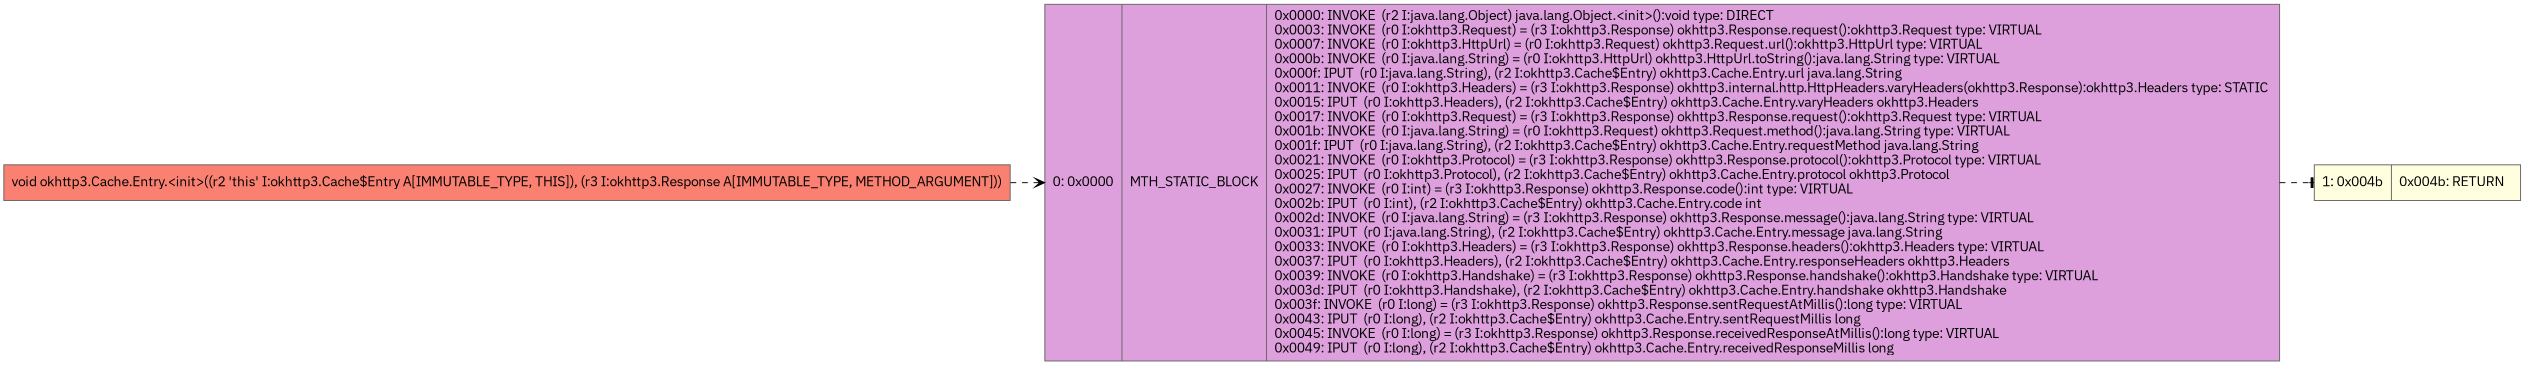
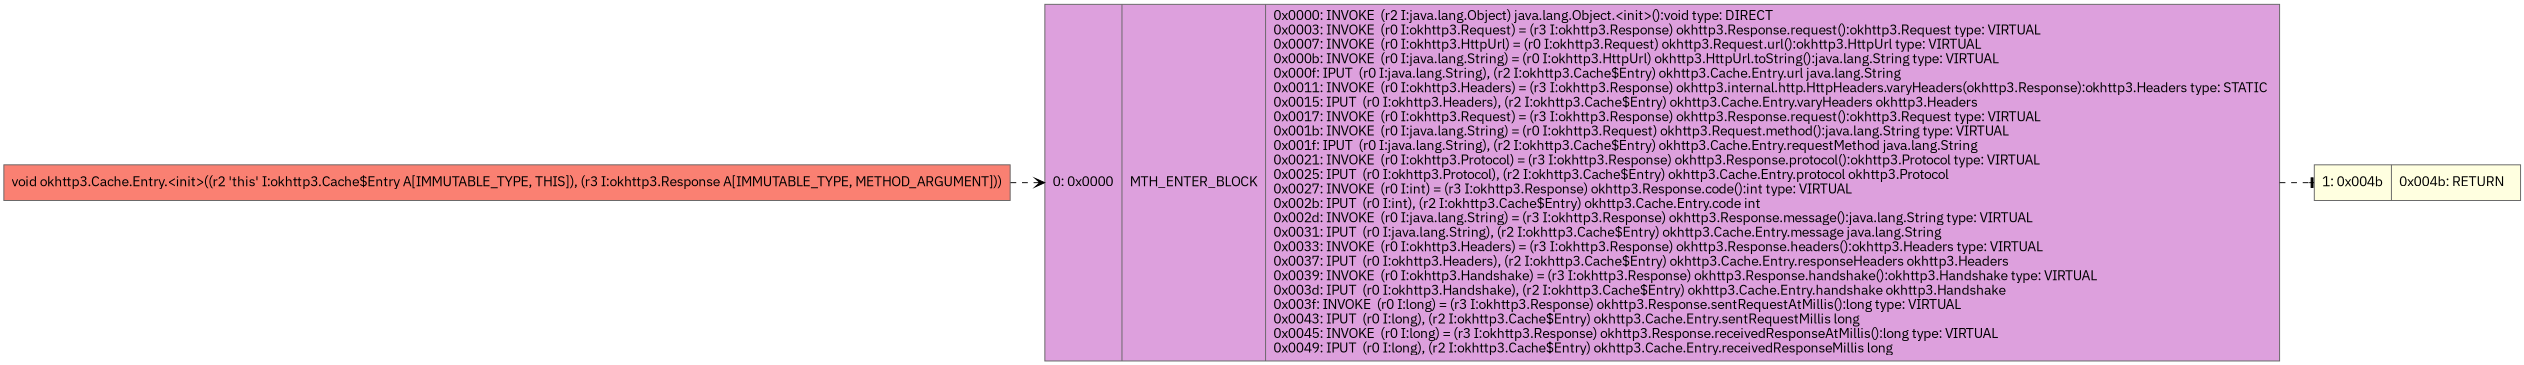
node "0: 0x0000": text "MTH_STATIC_BLOCK" -> "MTH_ENTER_BLOCK"
